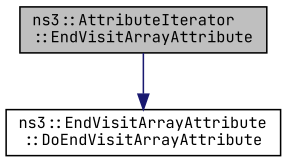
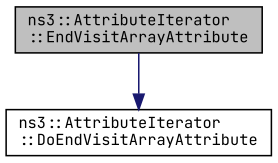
node "ns3::EndVisitArrayAttribute ::DoEndVisitArrayAttribute": label "ns3::EndVisitArrayAttribute ::DoEndVisitArrayAttribute" -> "ns3::AttributeIterator ::DoEndVisitArrayAttribute"
